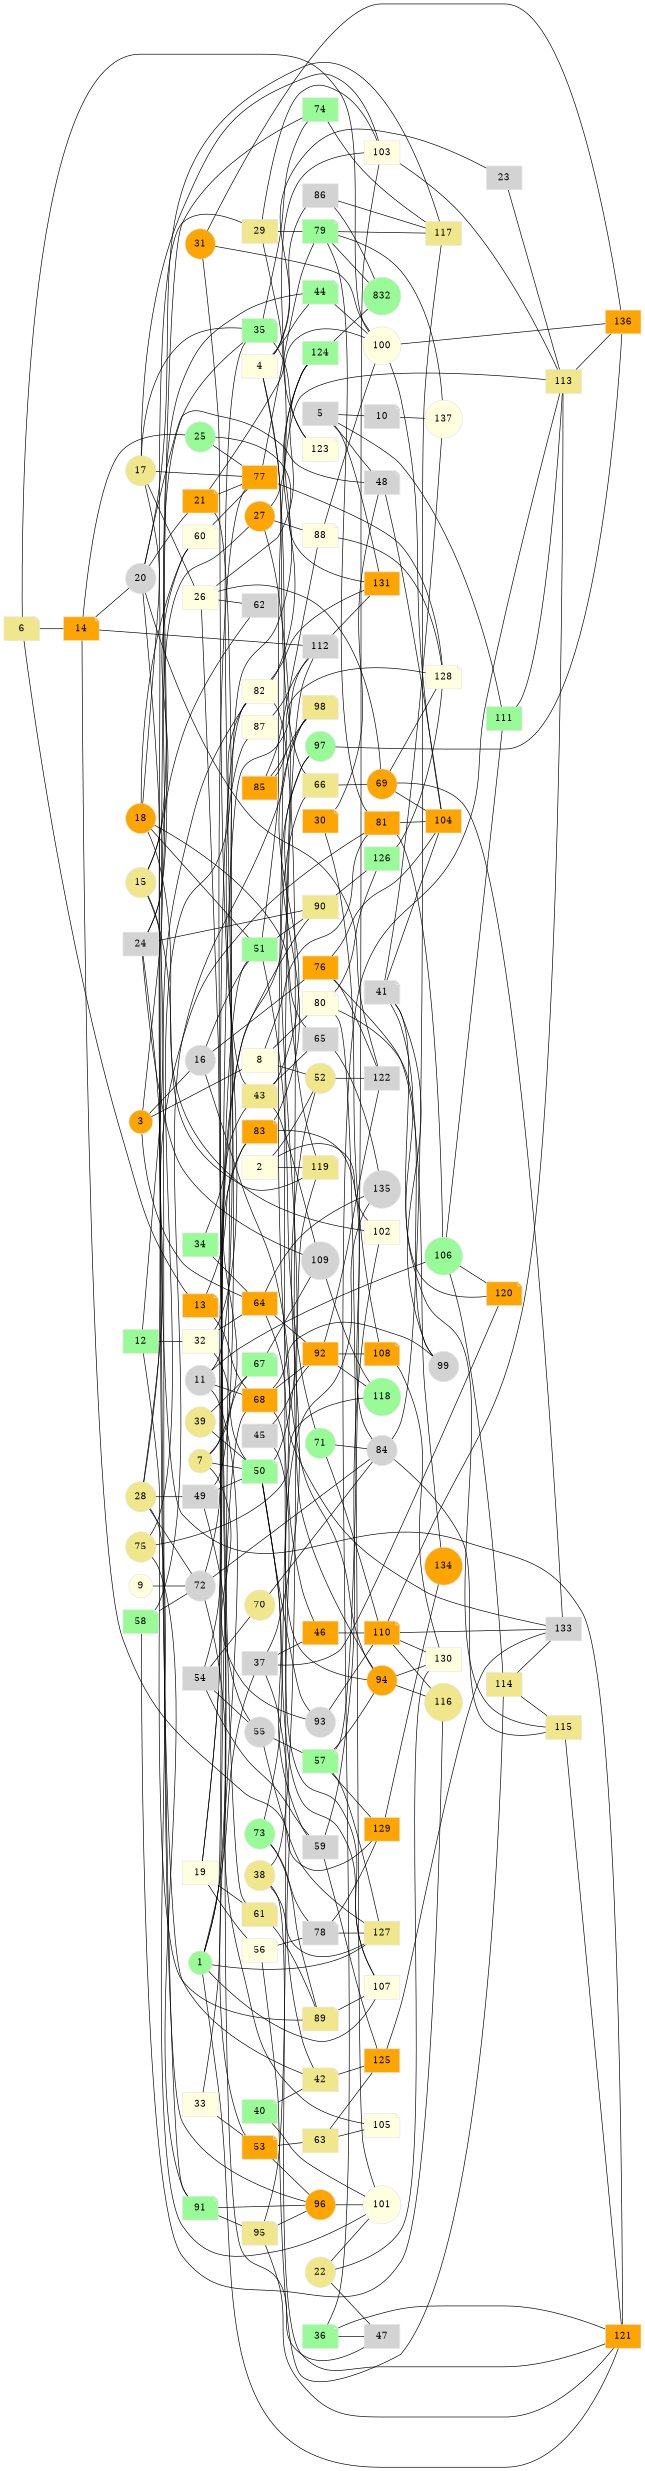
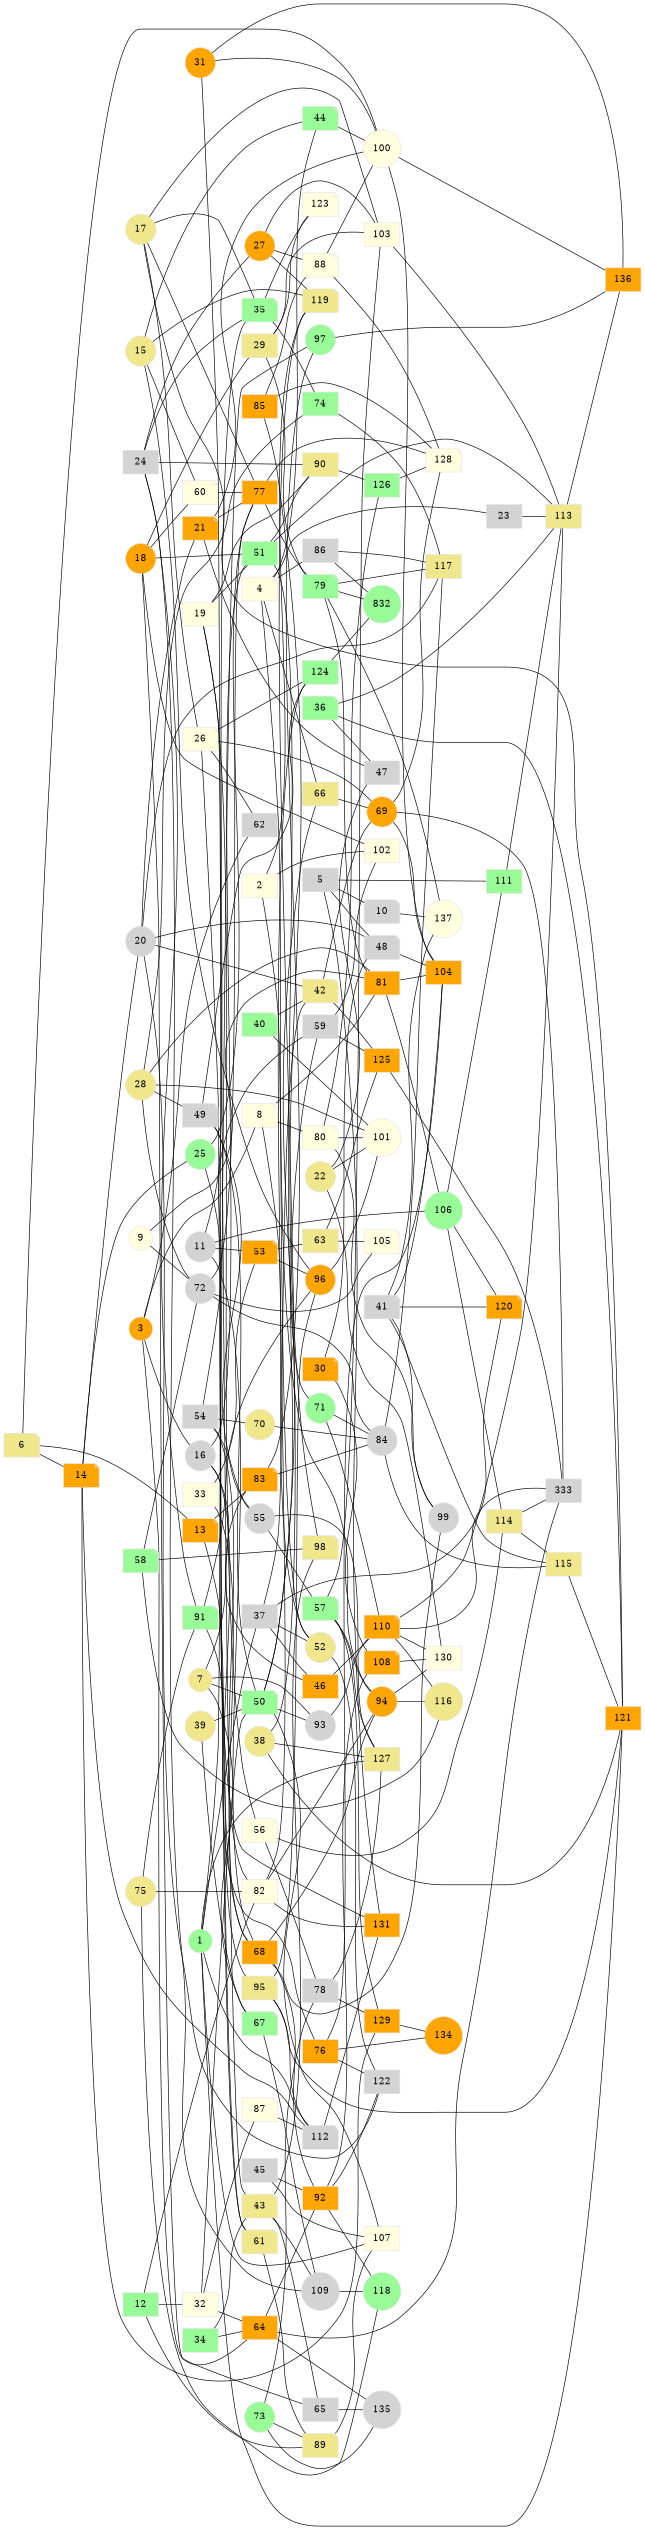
edge "69" -- "42": added
edge "81" -- "9": added
node "133": label "133" -> "333"
